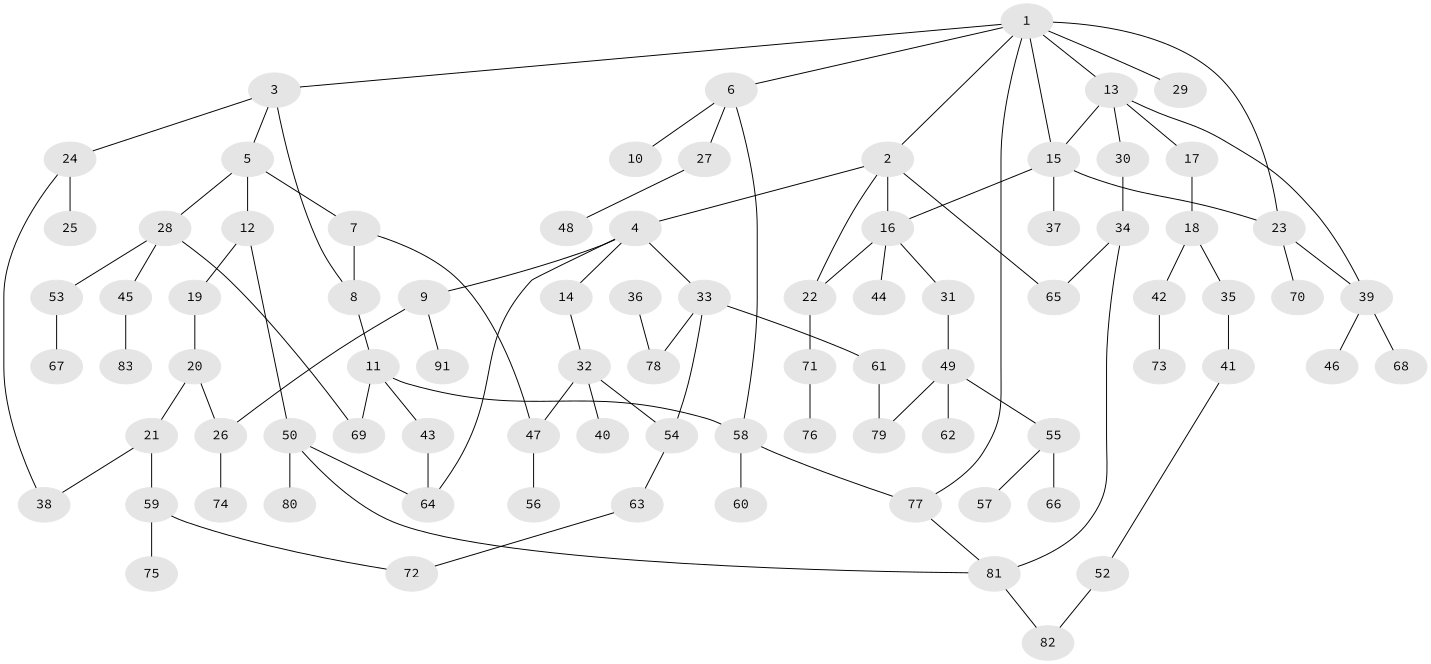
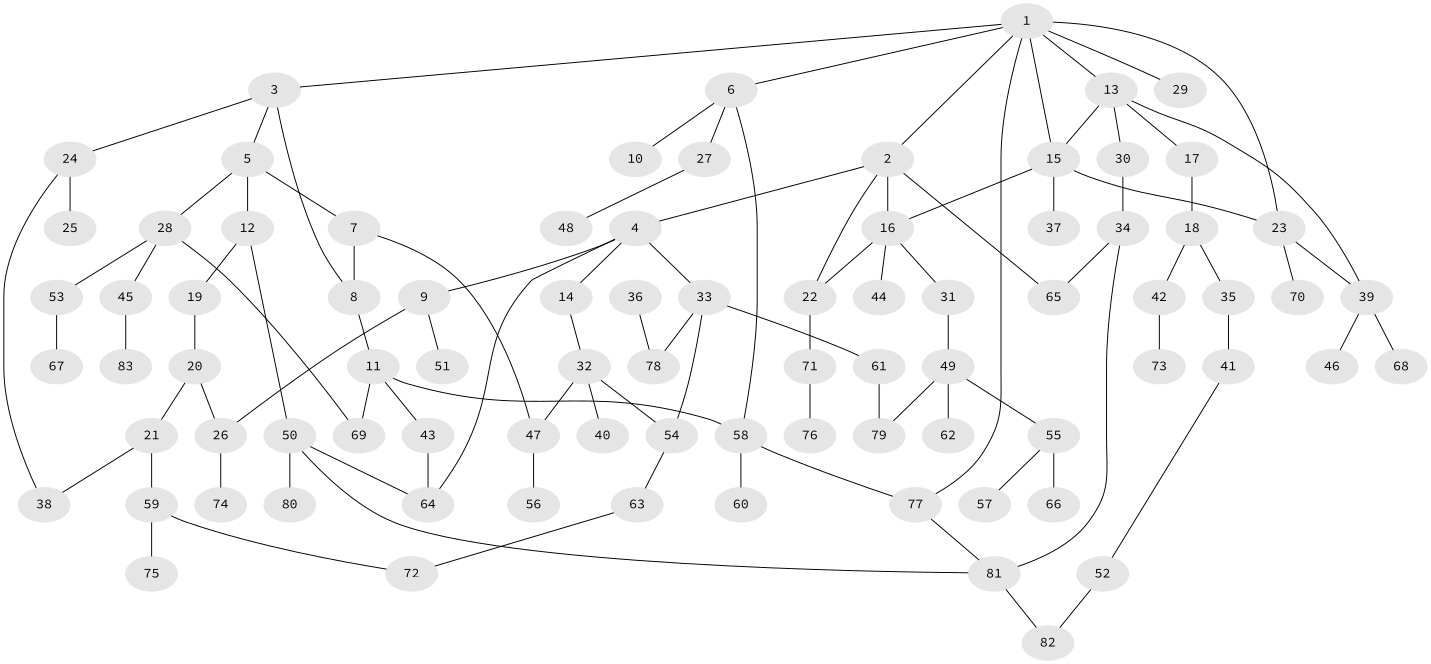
node "91": label "91" -> "51"
